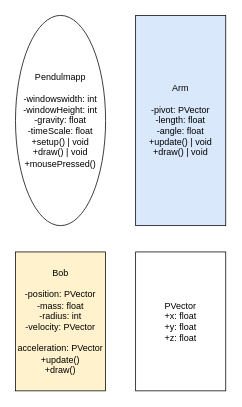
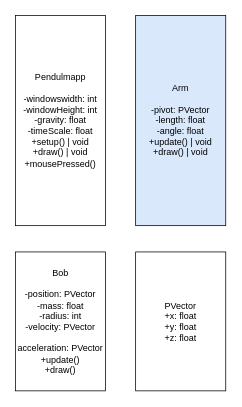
node "Pendulmapp -windowswidth: int -windowHeight: int -gravity: float -timeScale: float +setup() | void +draw() | void +mousePressed()": shape ellipse -> rectangle
node "Bob -position: PVector -mass: float -radius: int -velocity: PVector acceleration: PVector +update() +draw()": fillcolor #fff2cc -> #ffffff
